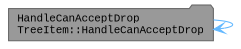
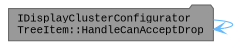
node "HandleCanAcceptDrop TreeItem::HandleCanAcceptDrop": label "HandleCanAcceptDrop TreeItem::HandleCanAcceptDrop" -> "IDisplayClusterConfigurator TreeItem::HandleCanAcceptDrop"
